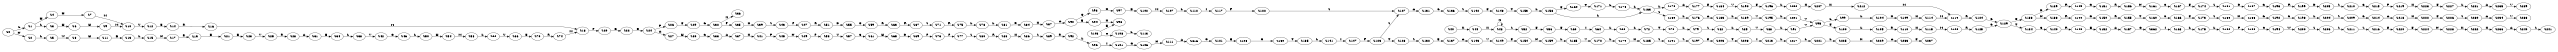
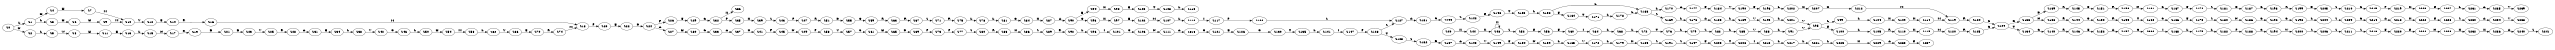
edge "S103" -> "S98": reversed
